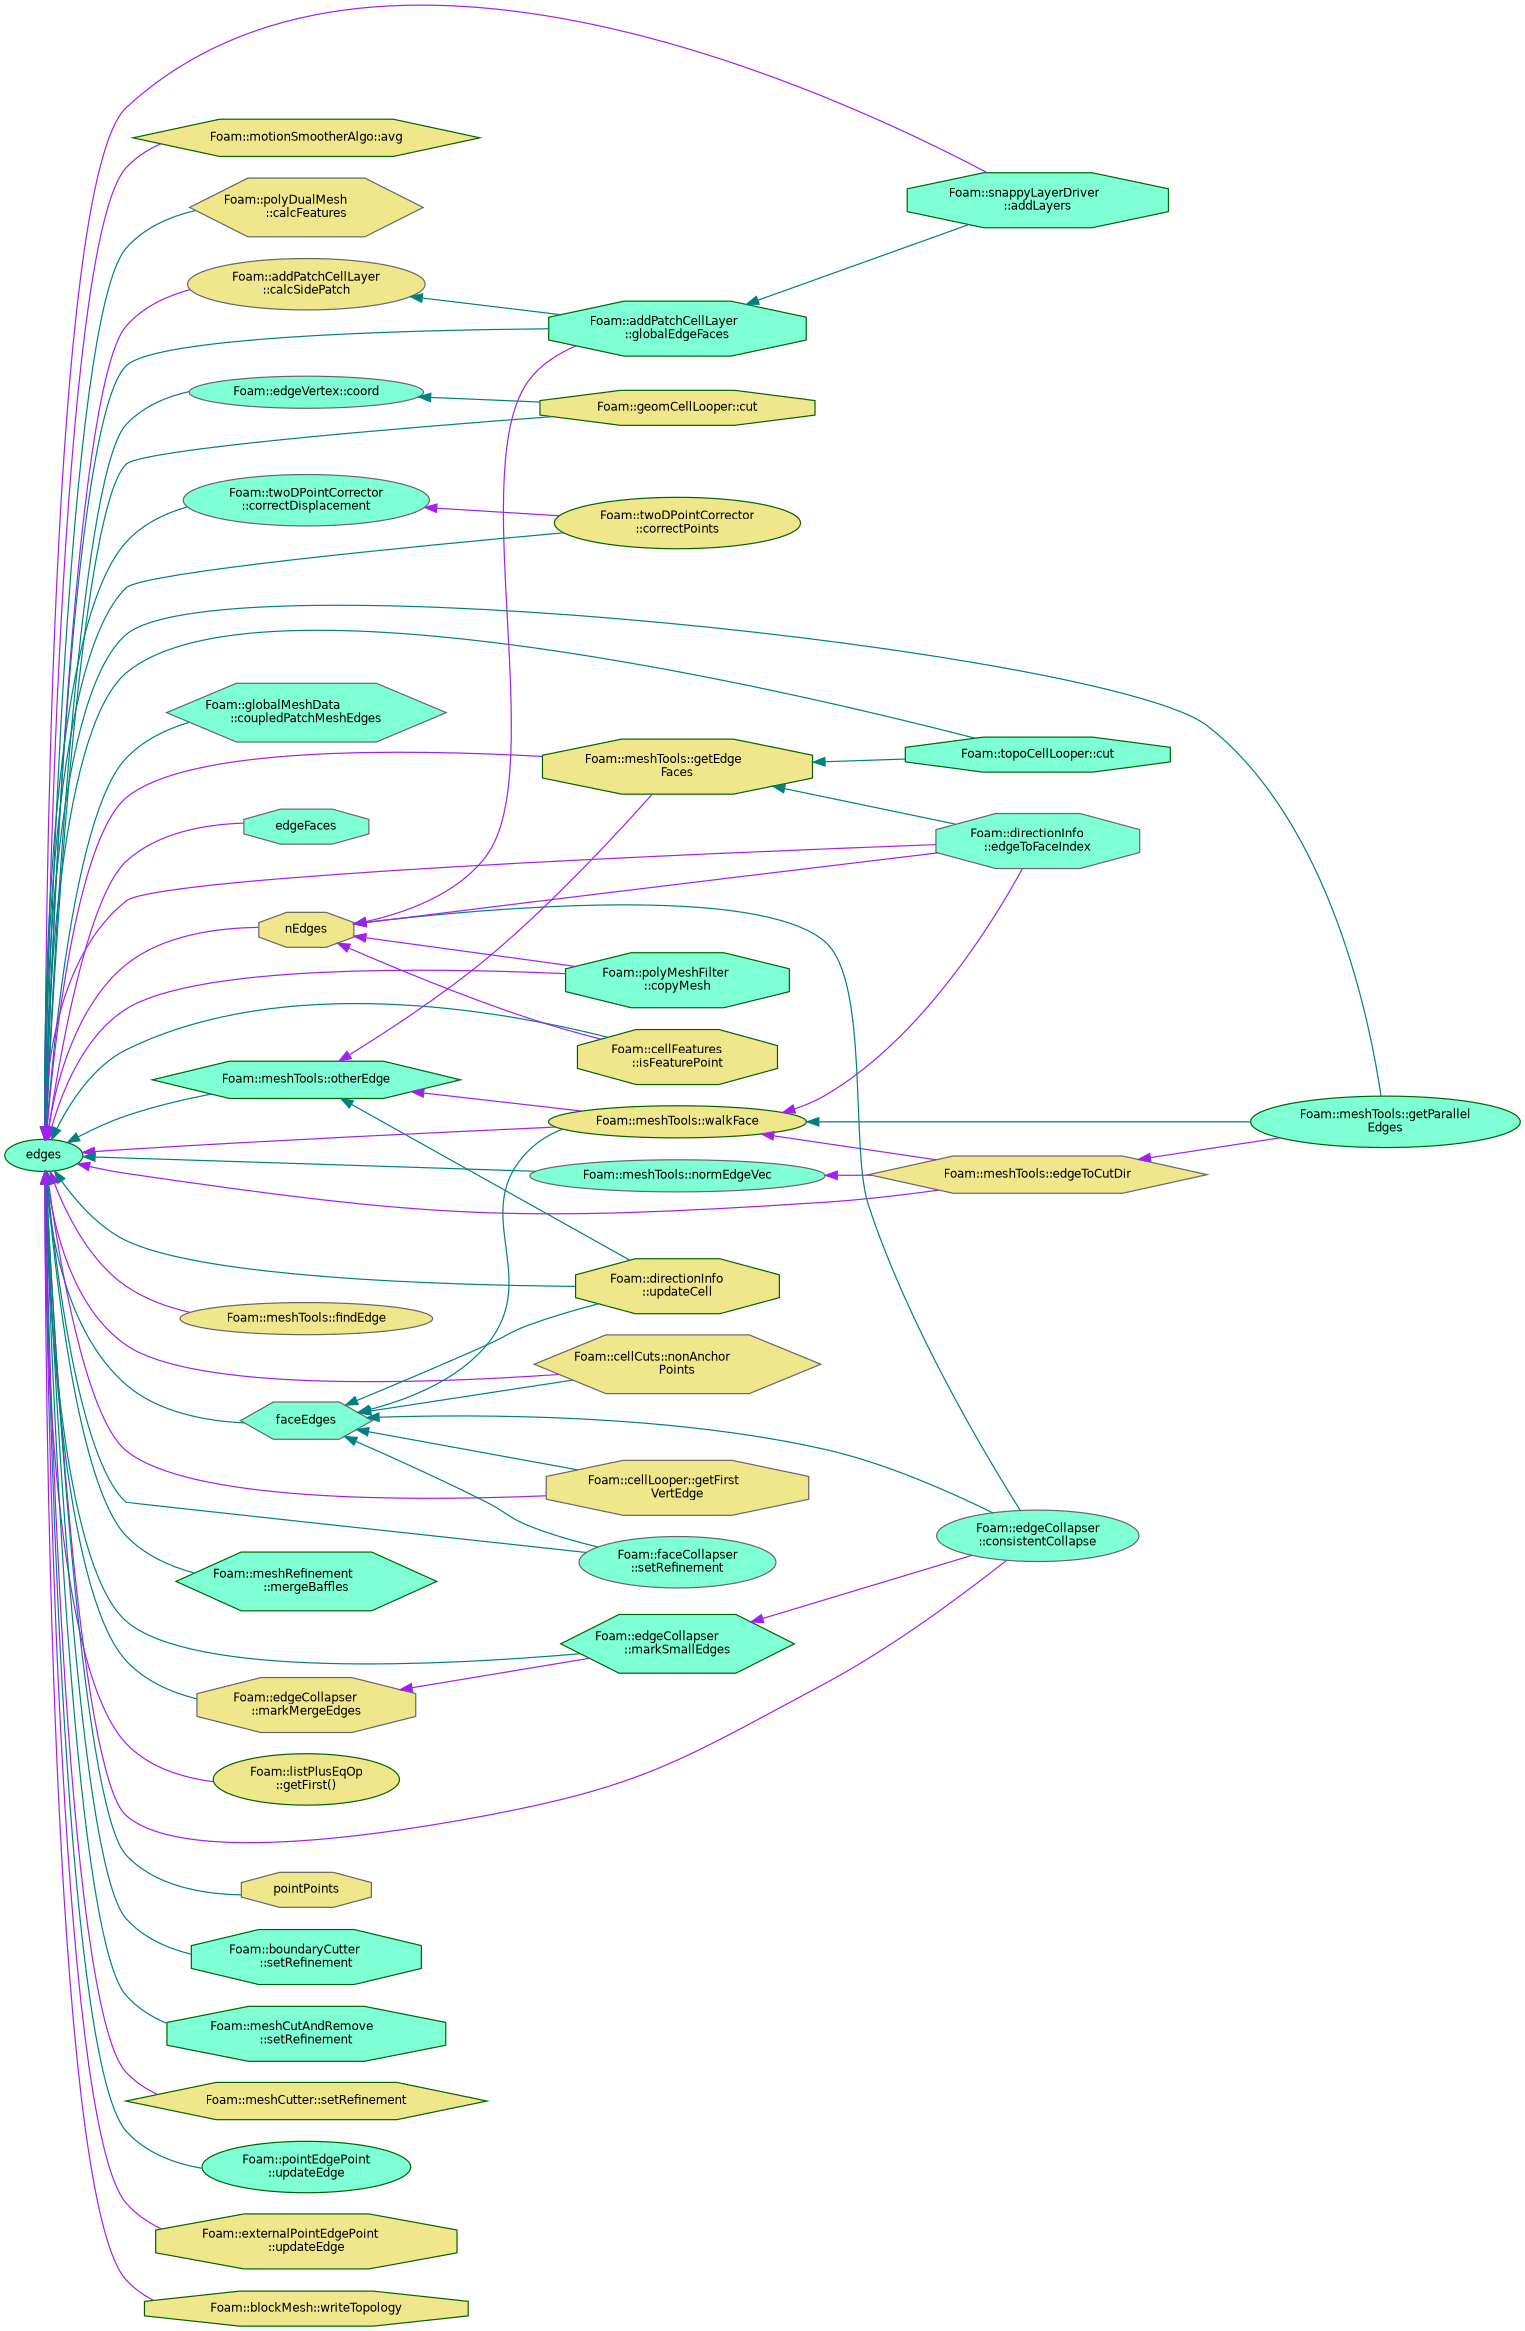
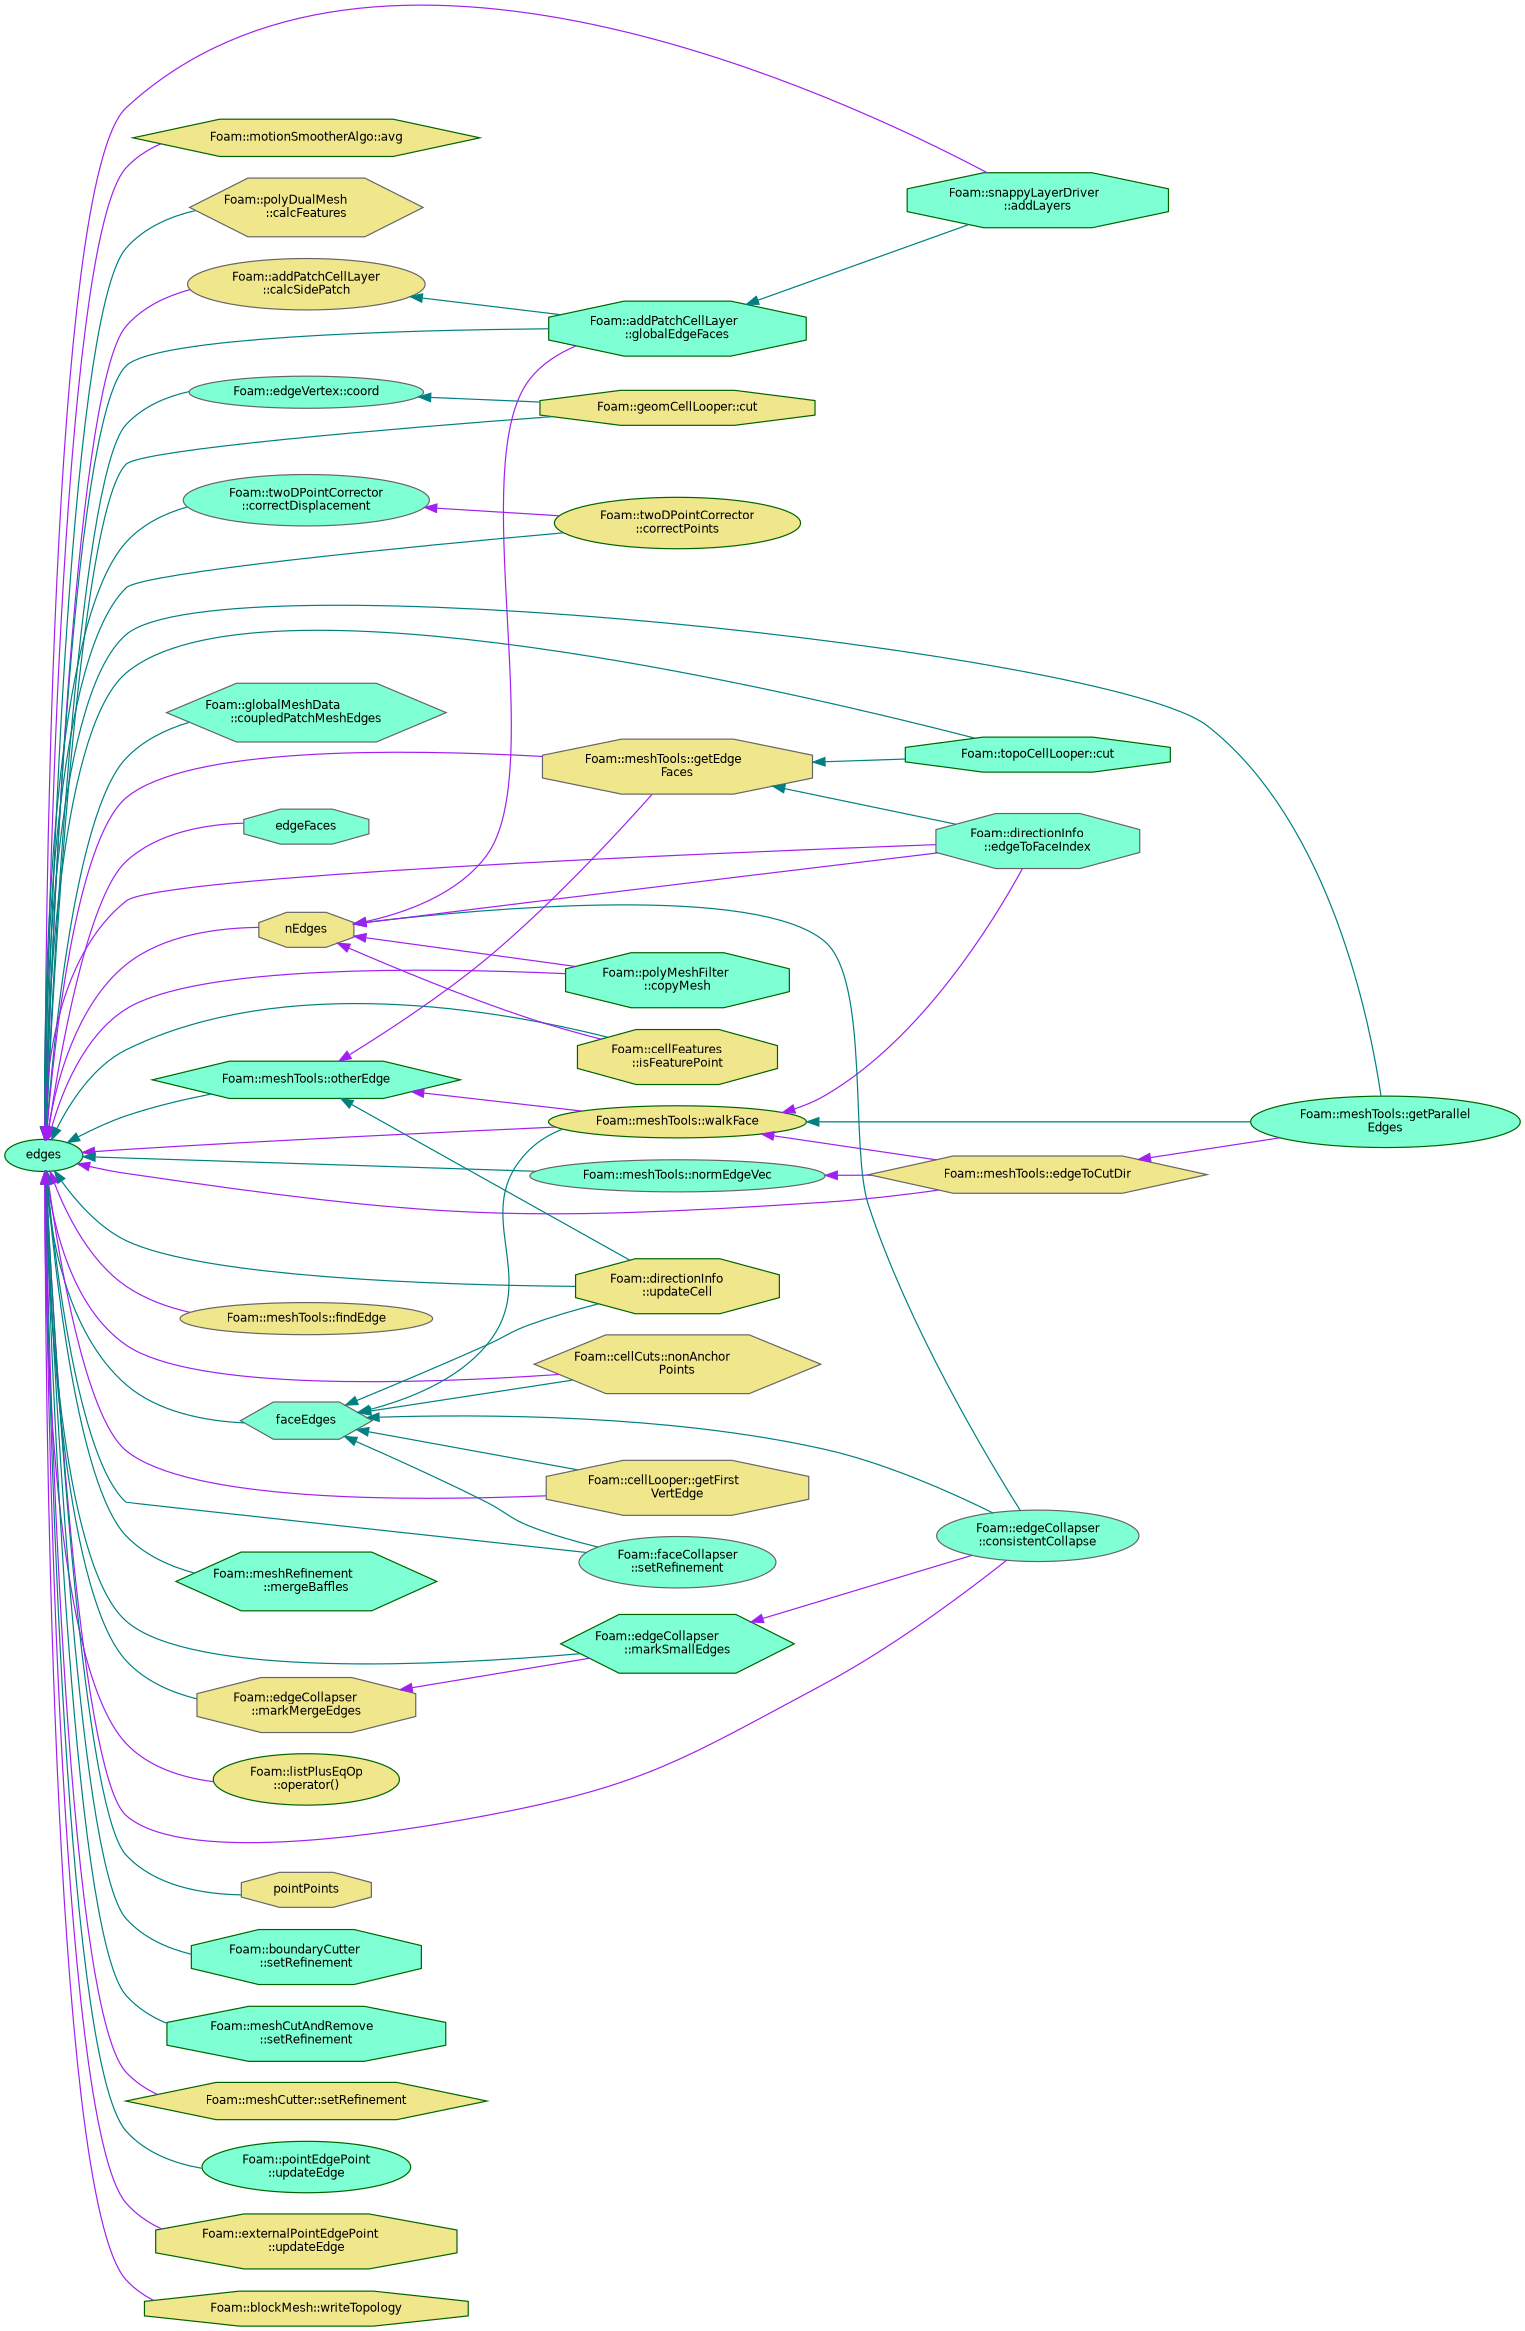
node "Foam::meshTools::getEdge Faces": color darkgreen -> gray40
node "Foam::listPlusEqOp ::getFirst()": label "Foam::listPlusEqOp ::getFirst()" -> "Foam::listPlusEqOp ::operator()"
